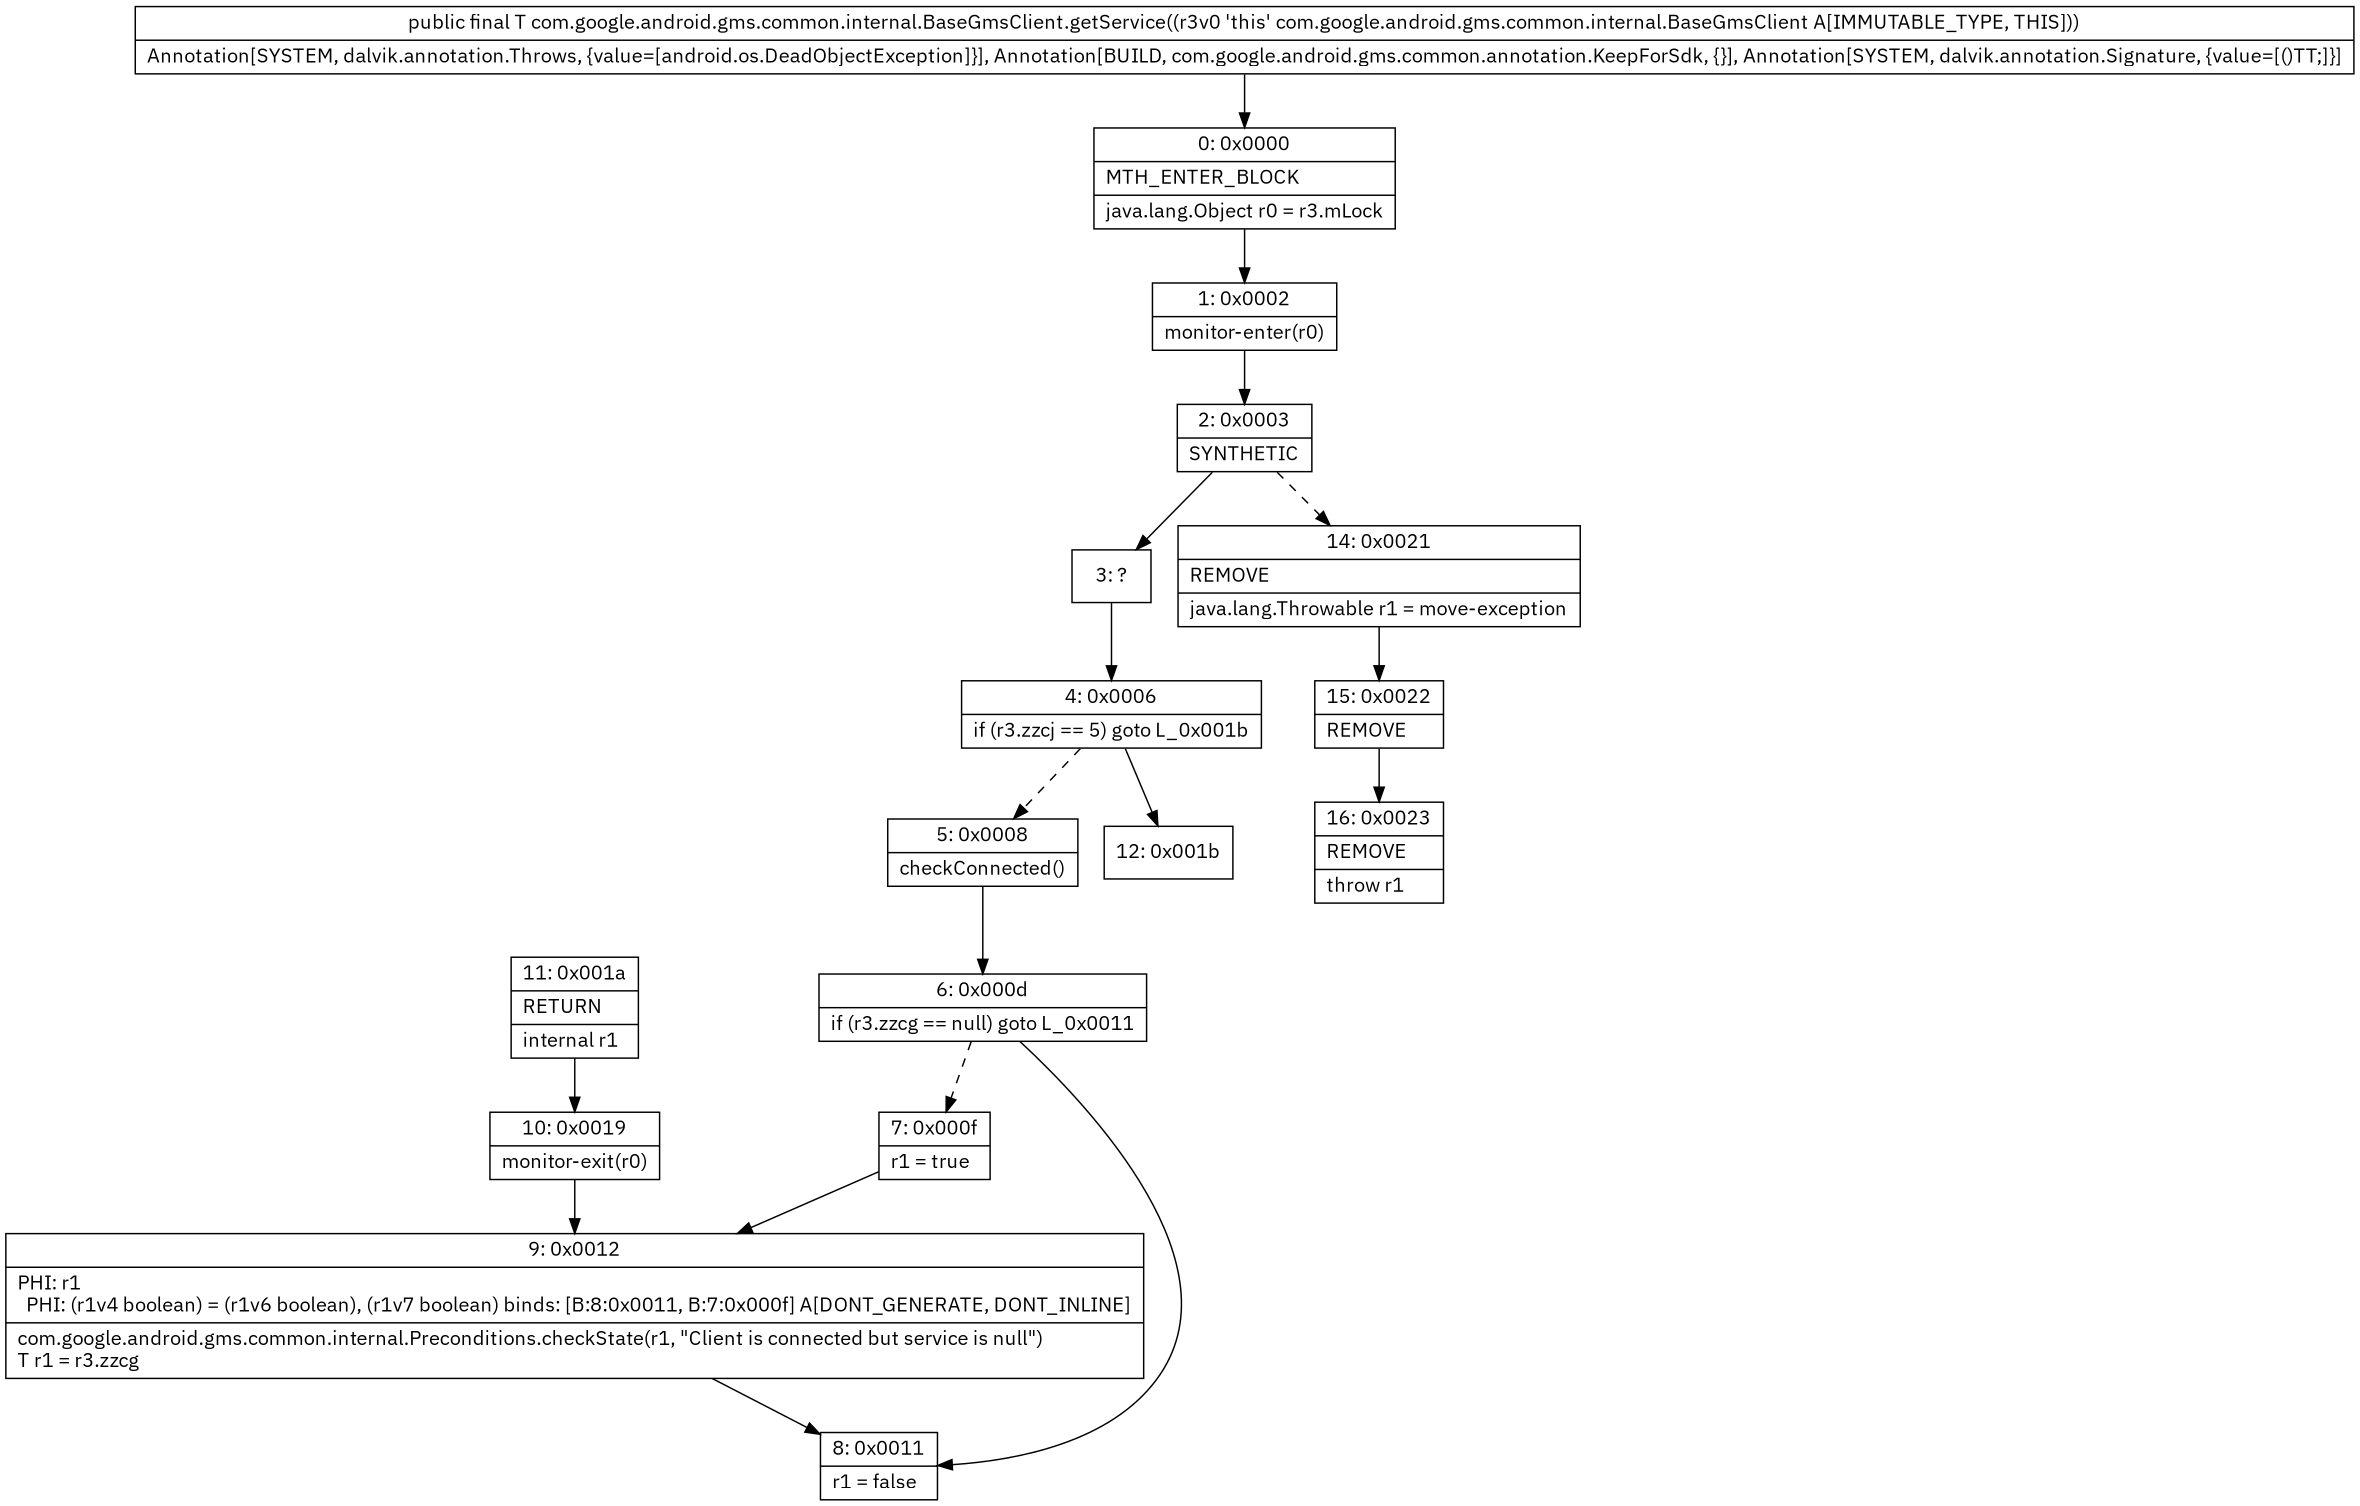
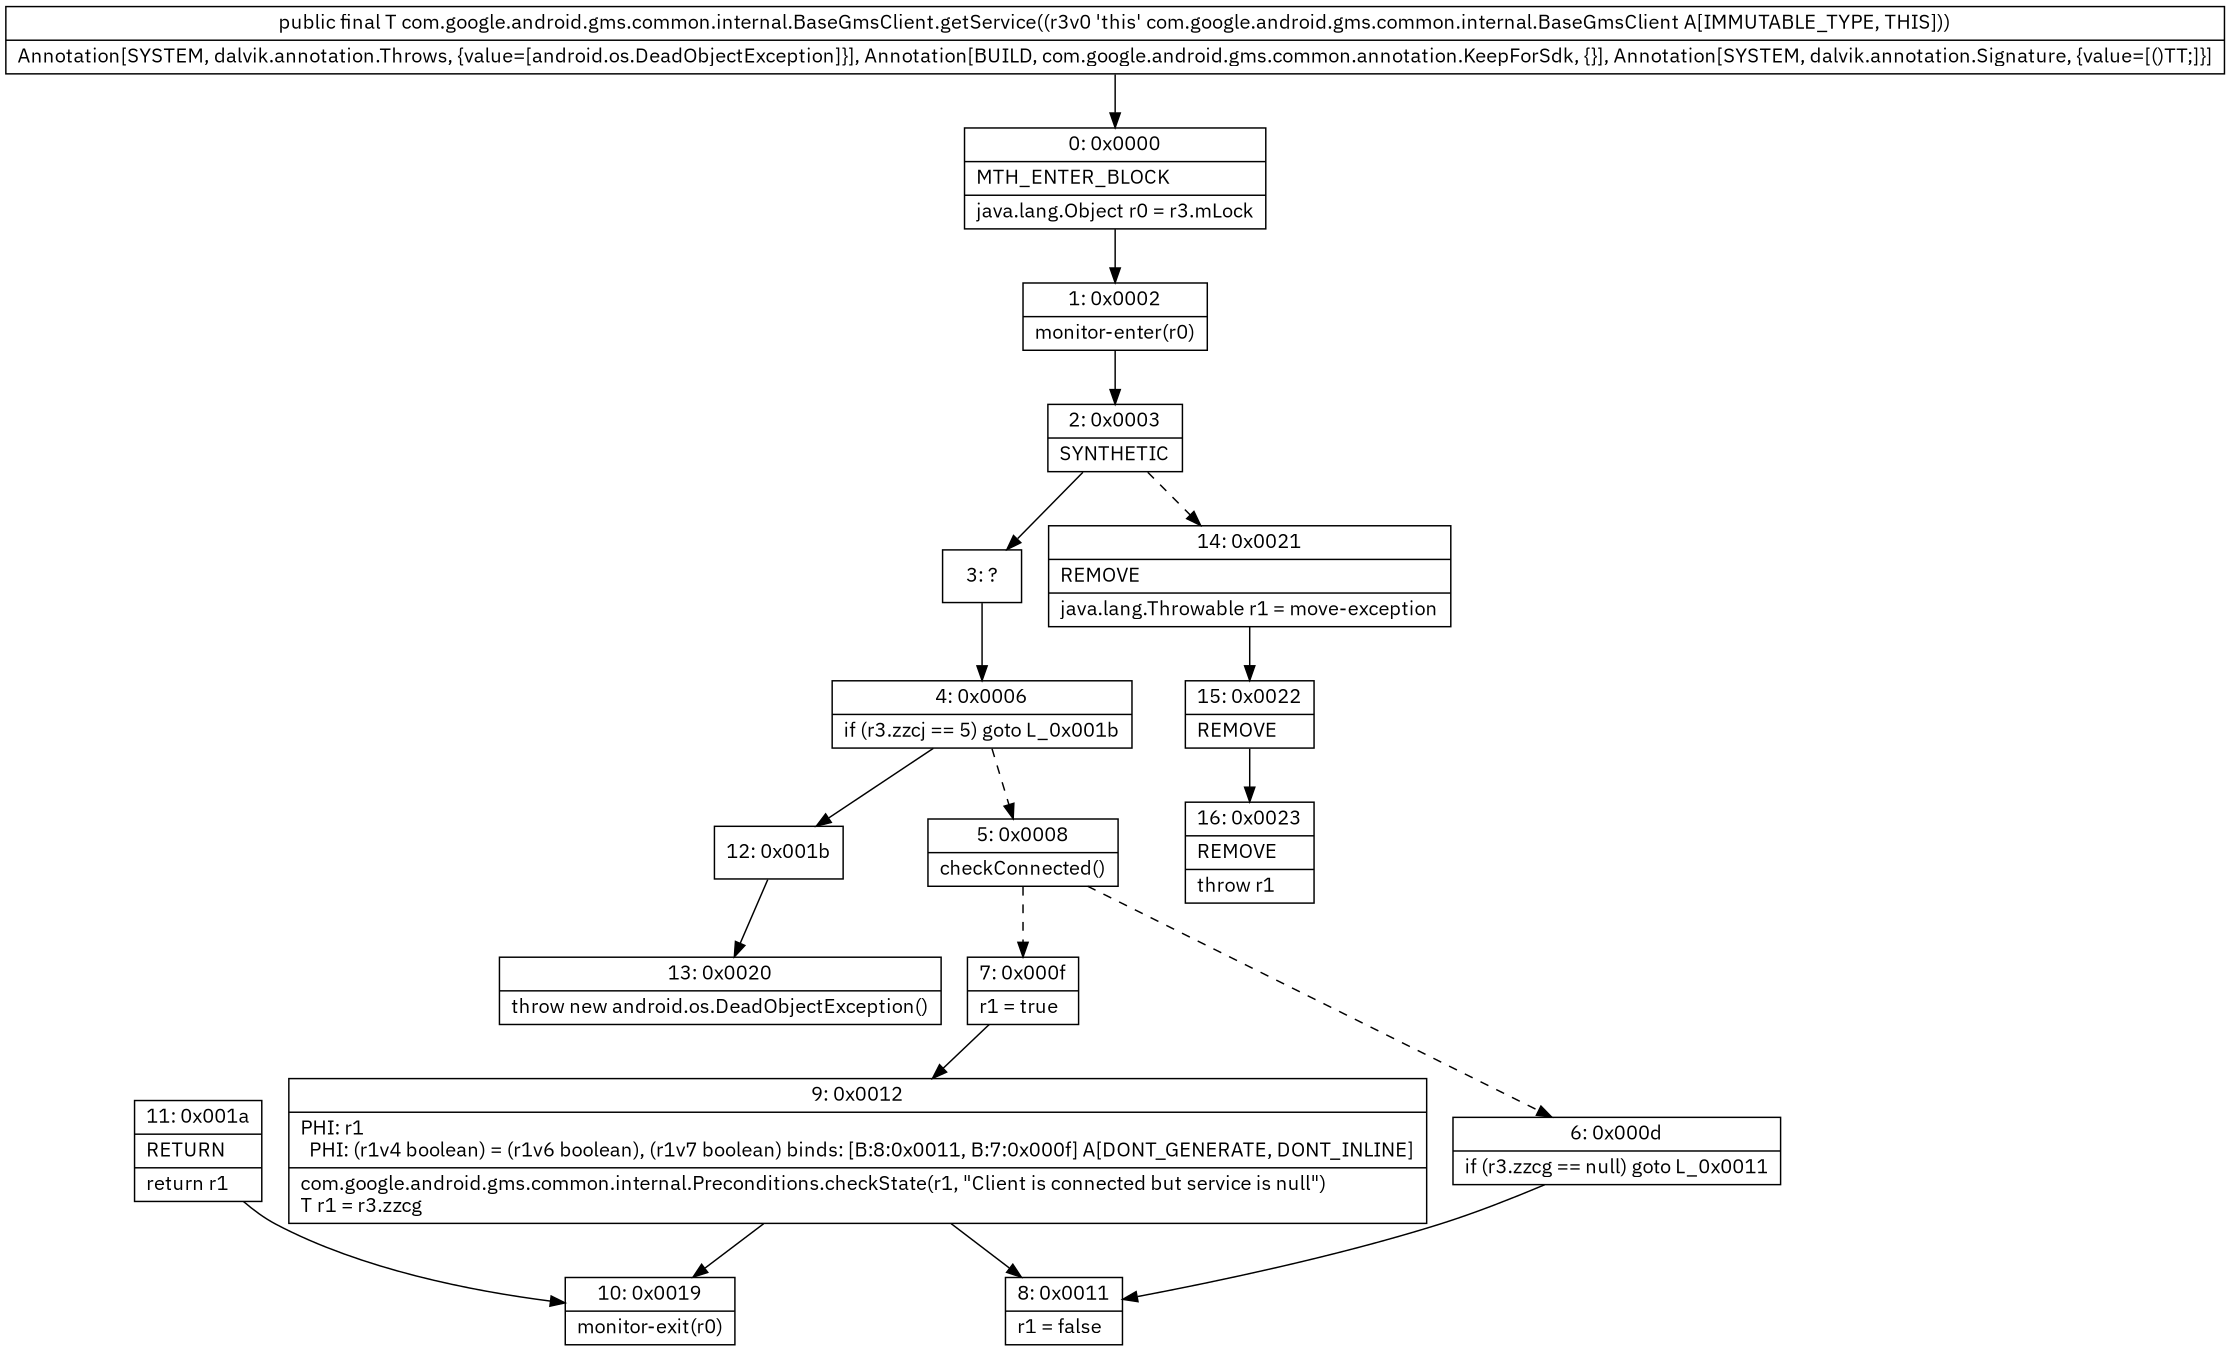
edge "5: 0x0008" -> "6: 0x000d": style solid -> dashed
node "13: 0x0020": added
node "11: 0x001a": text "internal r1" -> "return r1"
edge "6: 0x000d" -> "7: 0x000f": now "5: 0x0008" -> "7: 0x000f"
edge "10: 0x0019" -> "9: 0x0012": reversed
